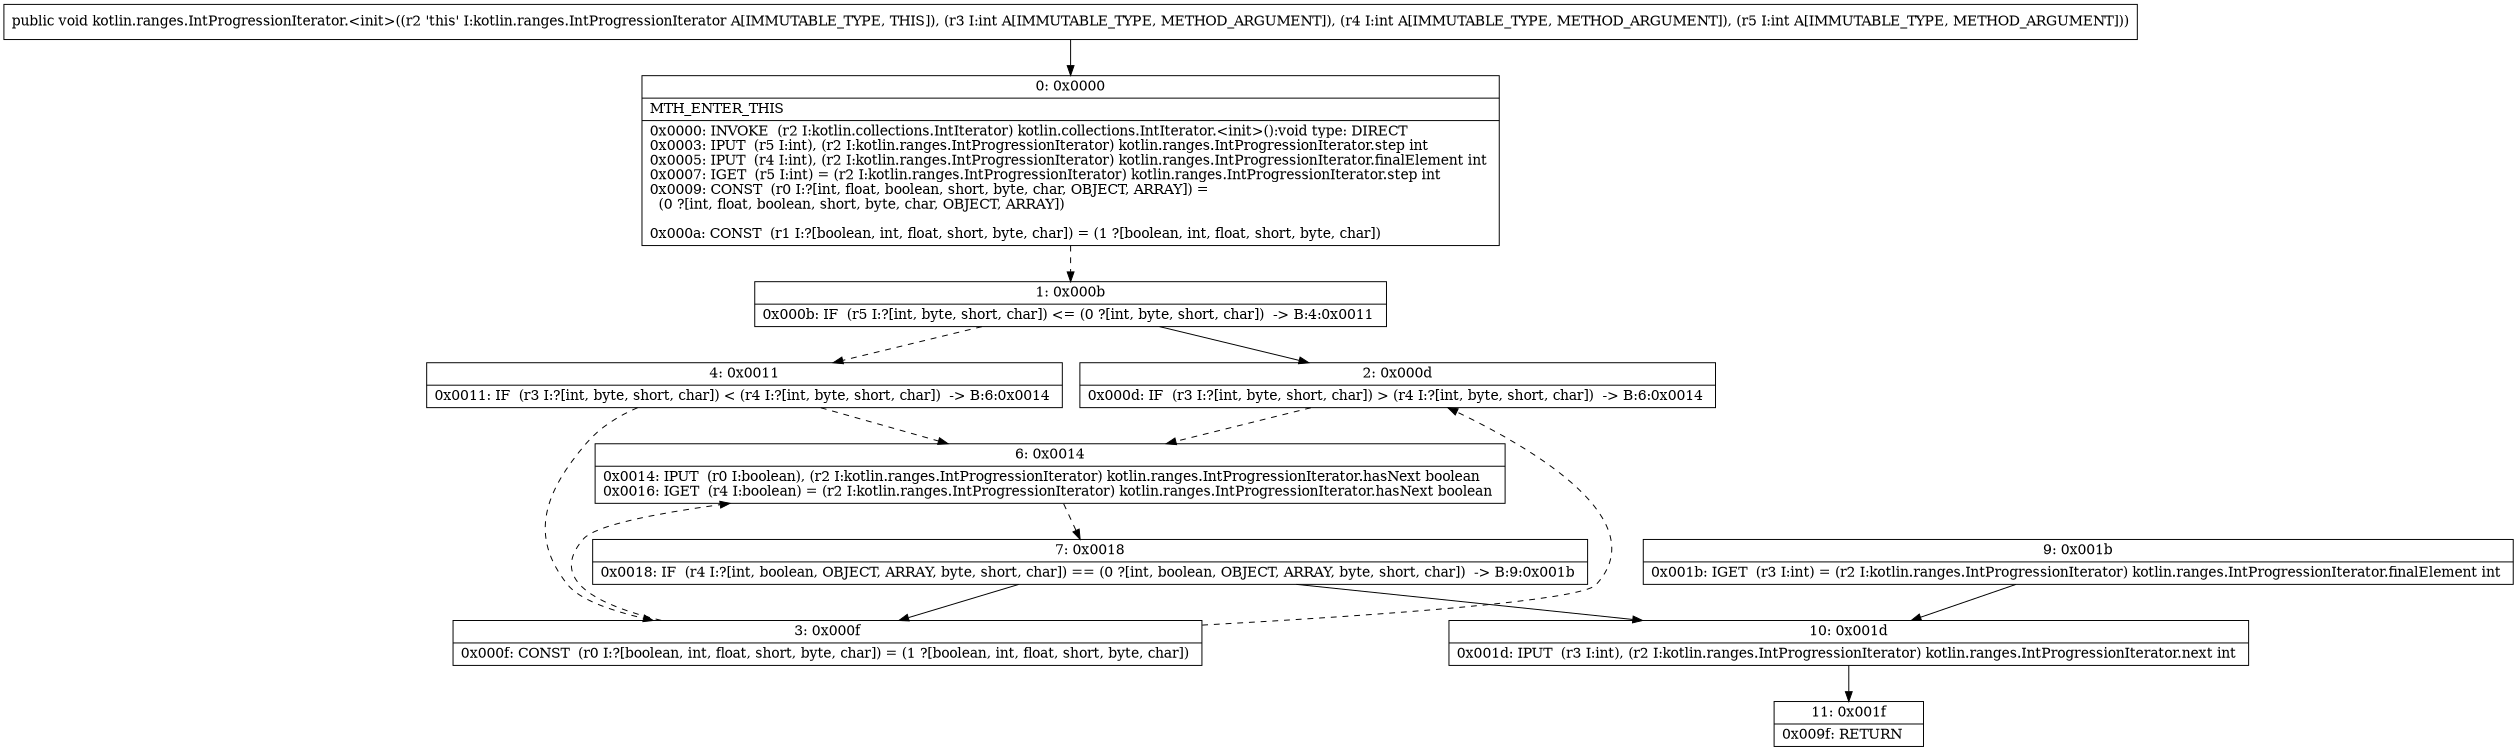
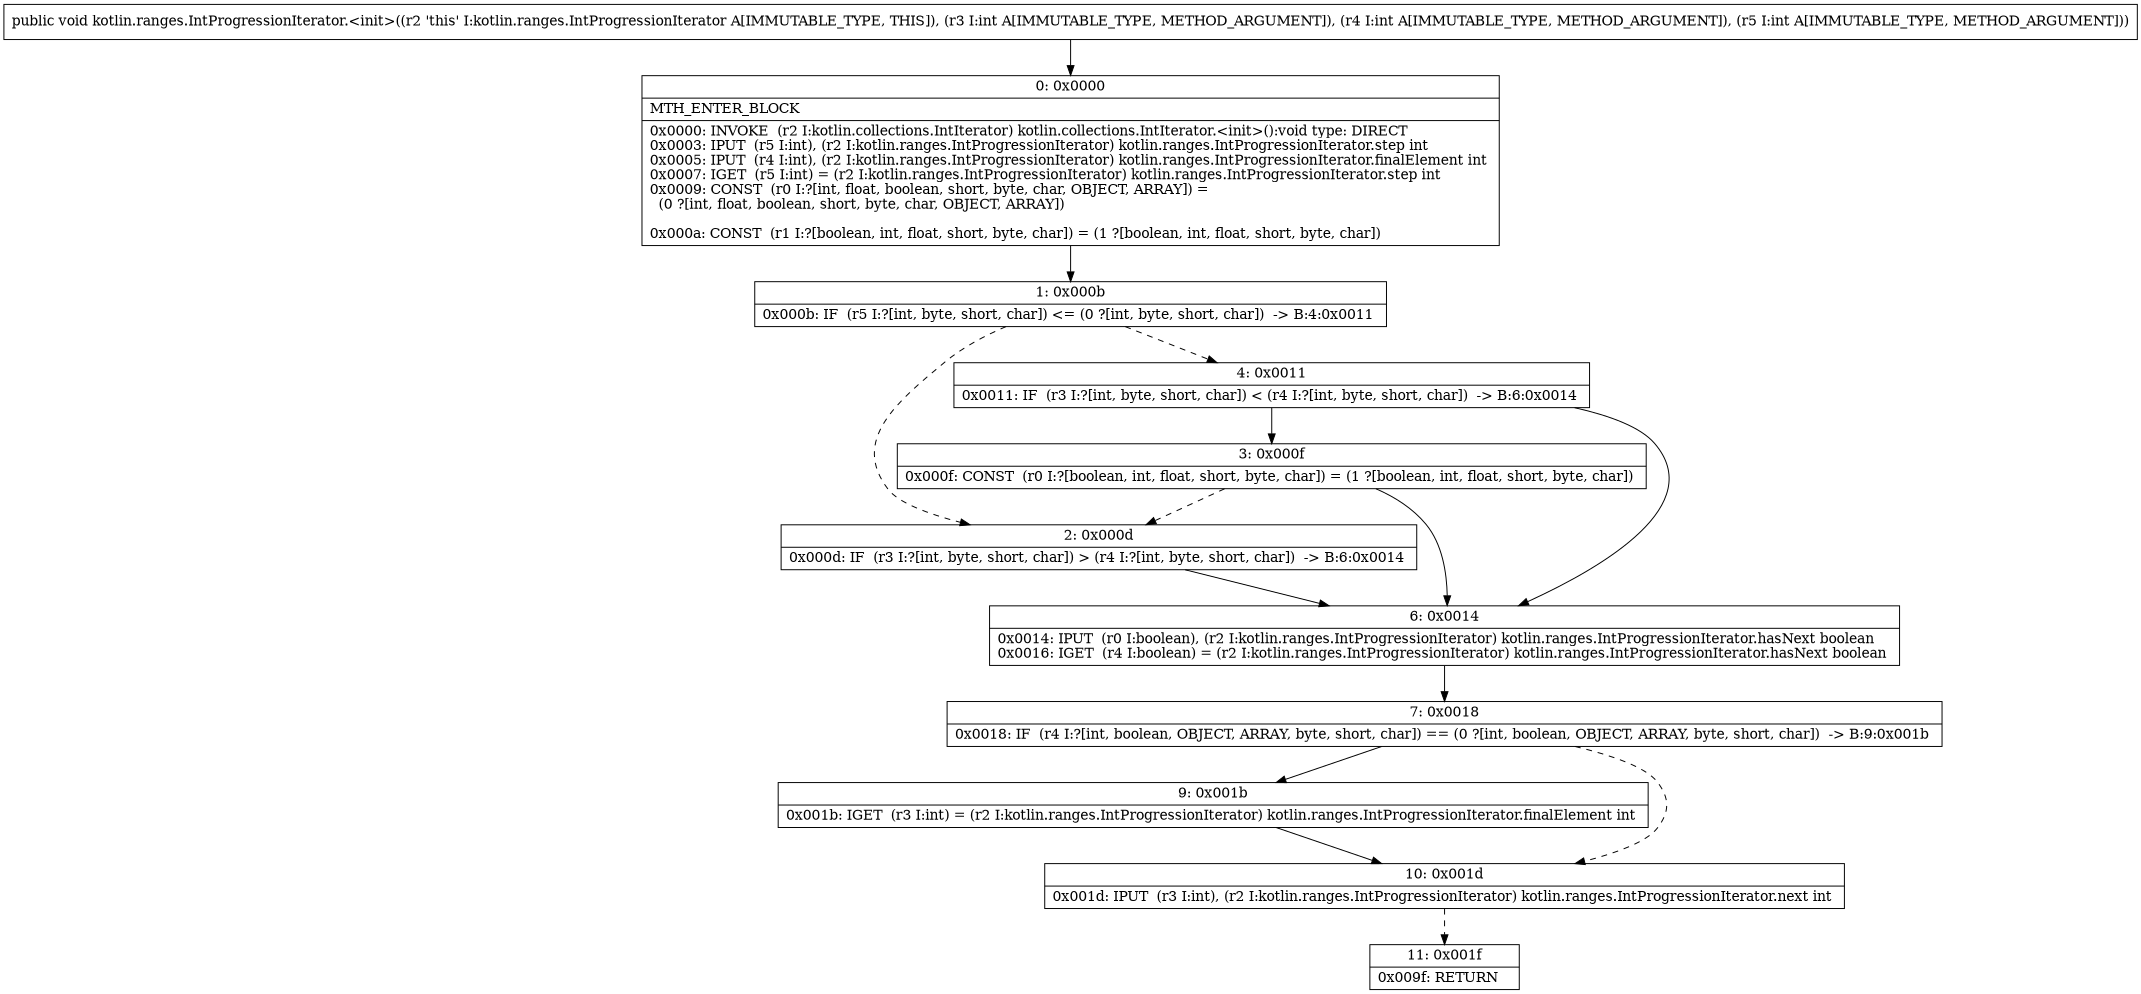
node "0: 0x0000": text "MTH_ENTER_THIS" -> "MTH_ENTER_BLOCK"
edge "0: 0x0000" -> "1: 0x000b": style dashed -> solid
edge "1: 0x000b" -> "2: 0x000d": style solid -> dashed
edge "4: 0x0011" -> "6: 0x0014": style dashed -> solid
edge "2: 0x000d" -> "6: 0x0014": style dashed -> solid
edge "6: 0x0014" -> "7: 0x0018": style dashed -> solid
edge "4: 0x0011" -> "3: 0x000f": style dashed -> solid
edge "3: 0x000f" -> "6: 0x0014": style dashed -> solid
edge "7: 0x0018" -> "3: 0x000f": now "7: 0x0018" -> "9: 0x001b"
edge "7: 0x0018" -> "10: 0x001d": style solid -> dashed
edge "10: 0x001d" -> "11: 0x001f": style solid -> dashed
